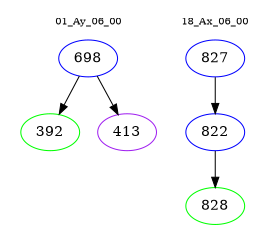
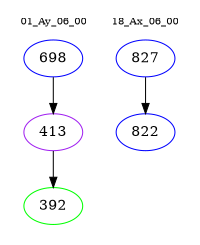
edge "698" -> "392": now "413" -> "392"
node "828": removed
